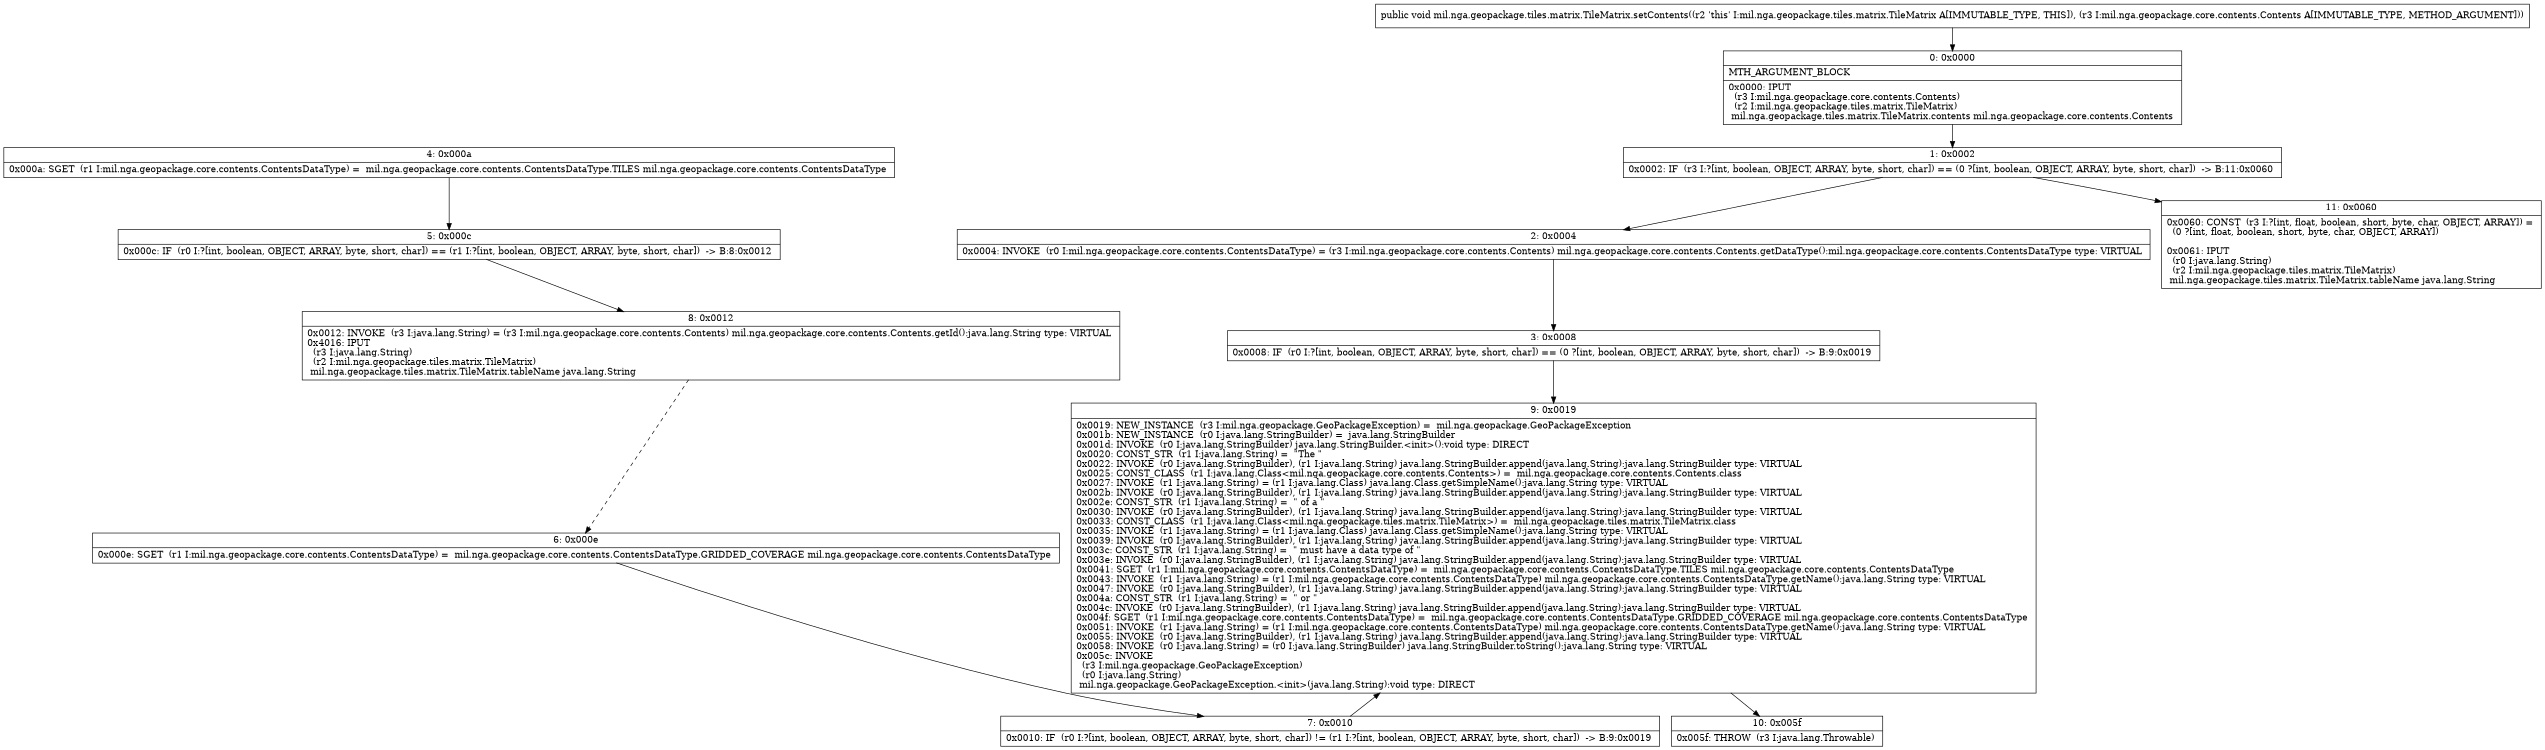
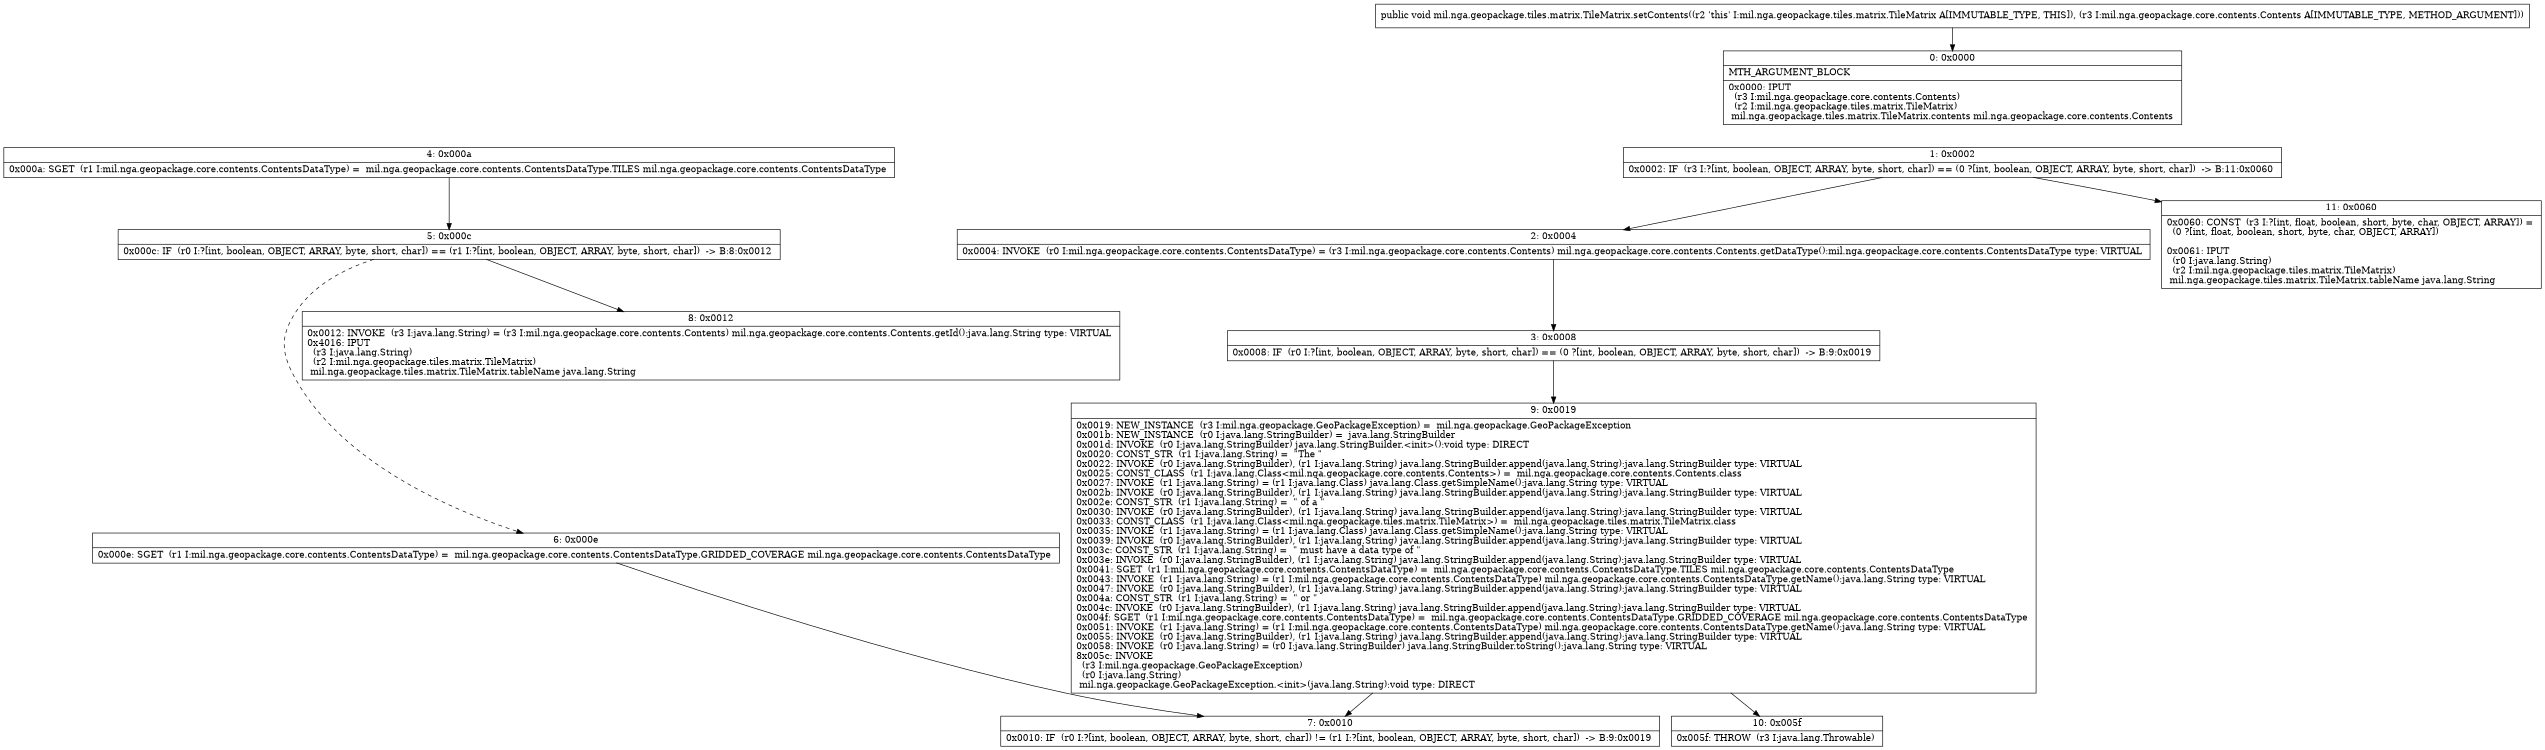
edge "0: 0x0000" -> "1: 0x0002": removed
edge "8: 0x0012" -> "6: 0x000e": now "5: 0x000c" -> "6: 0x000e"
node "9: 0x0019": text "0x005c: INVOKE" -> "8x005c: INVOKE"
edge "7: 0x0010" -> "9: 0x0019": reversed
